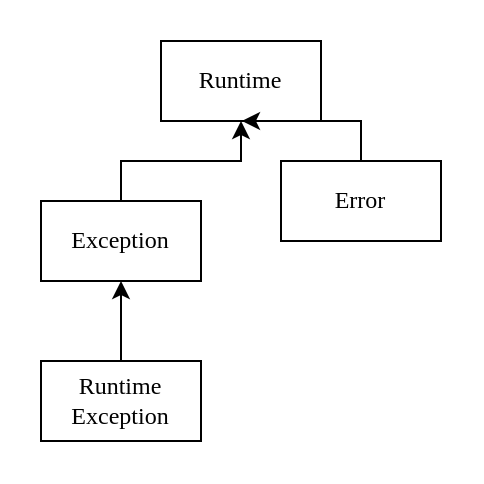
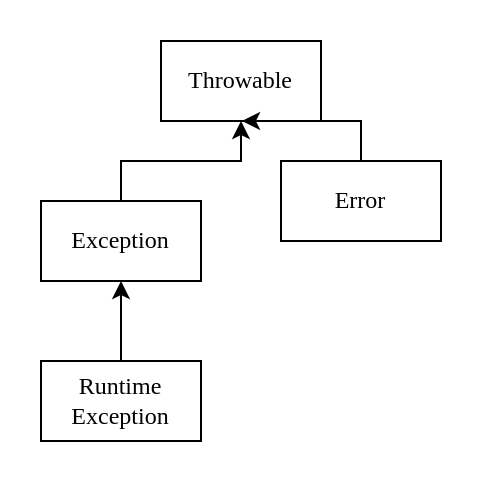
node "Runtime": label "Runtime" -> "Throwable"
